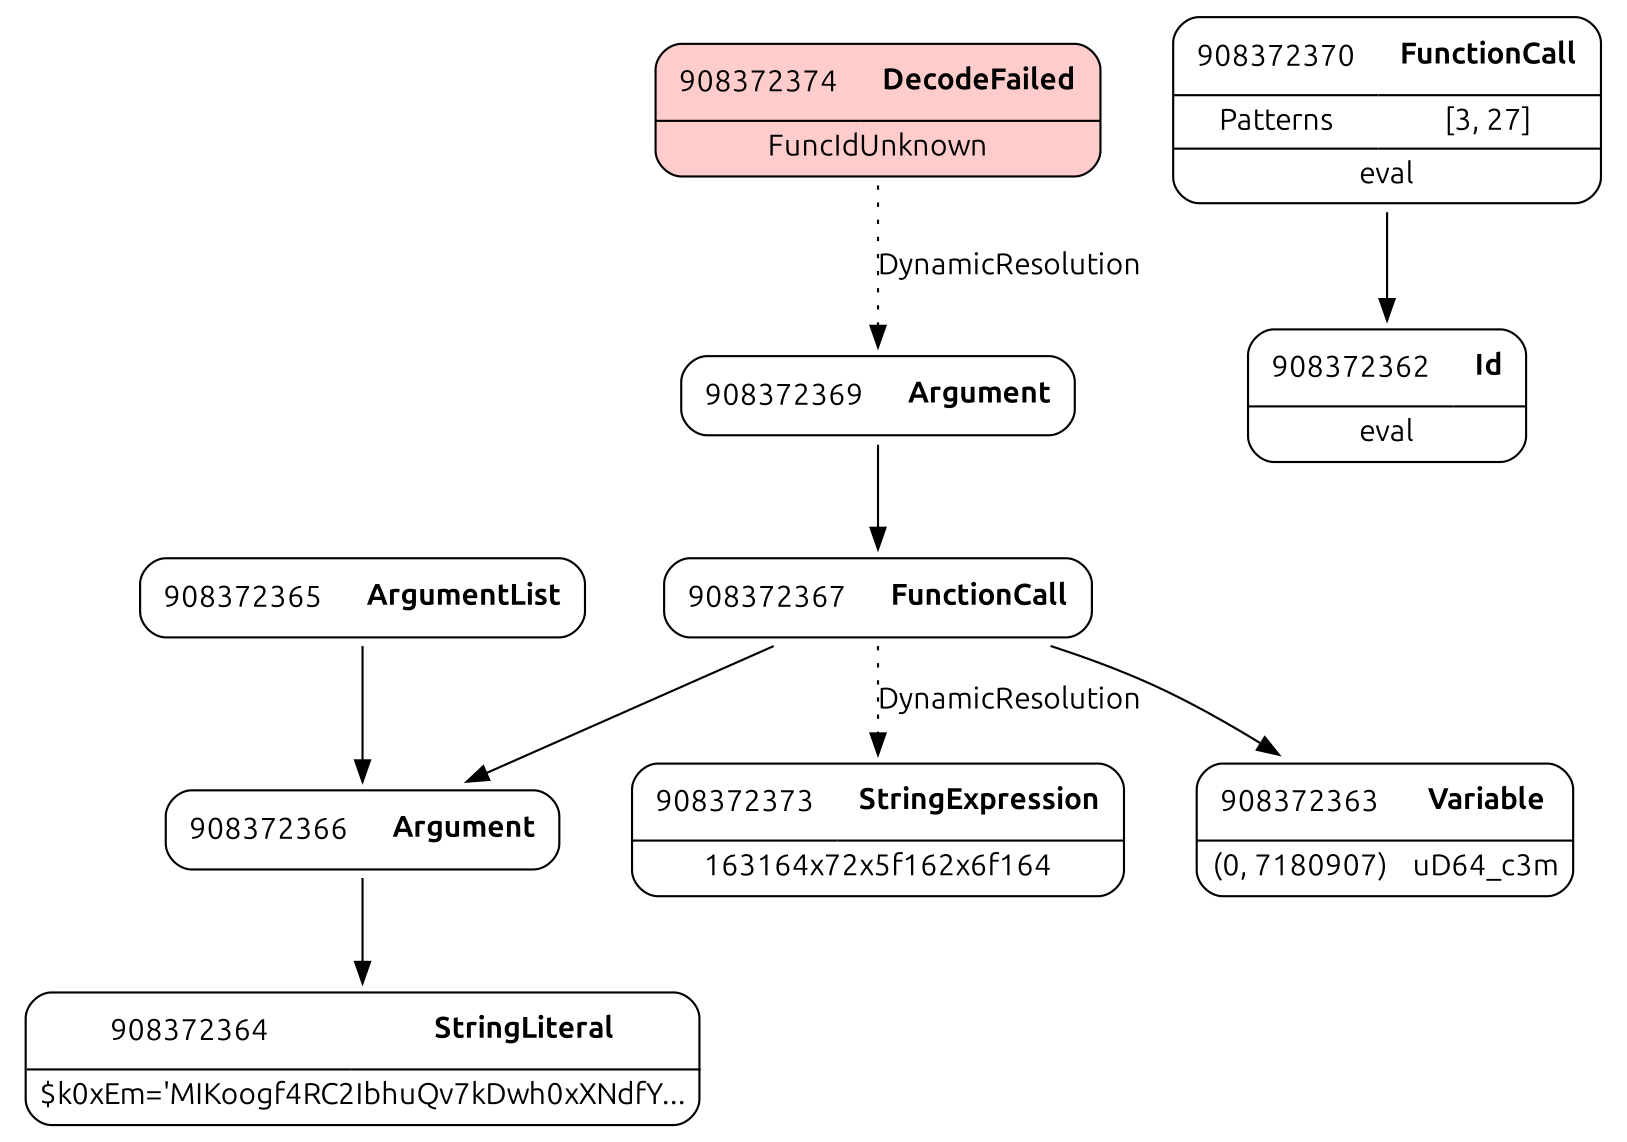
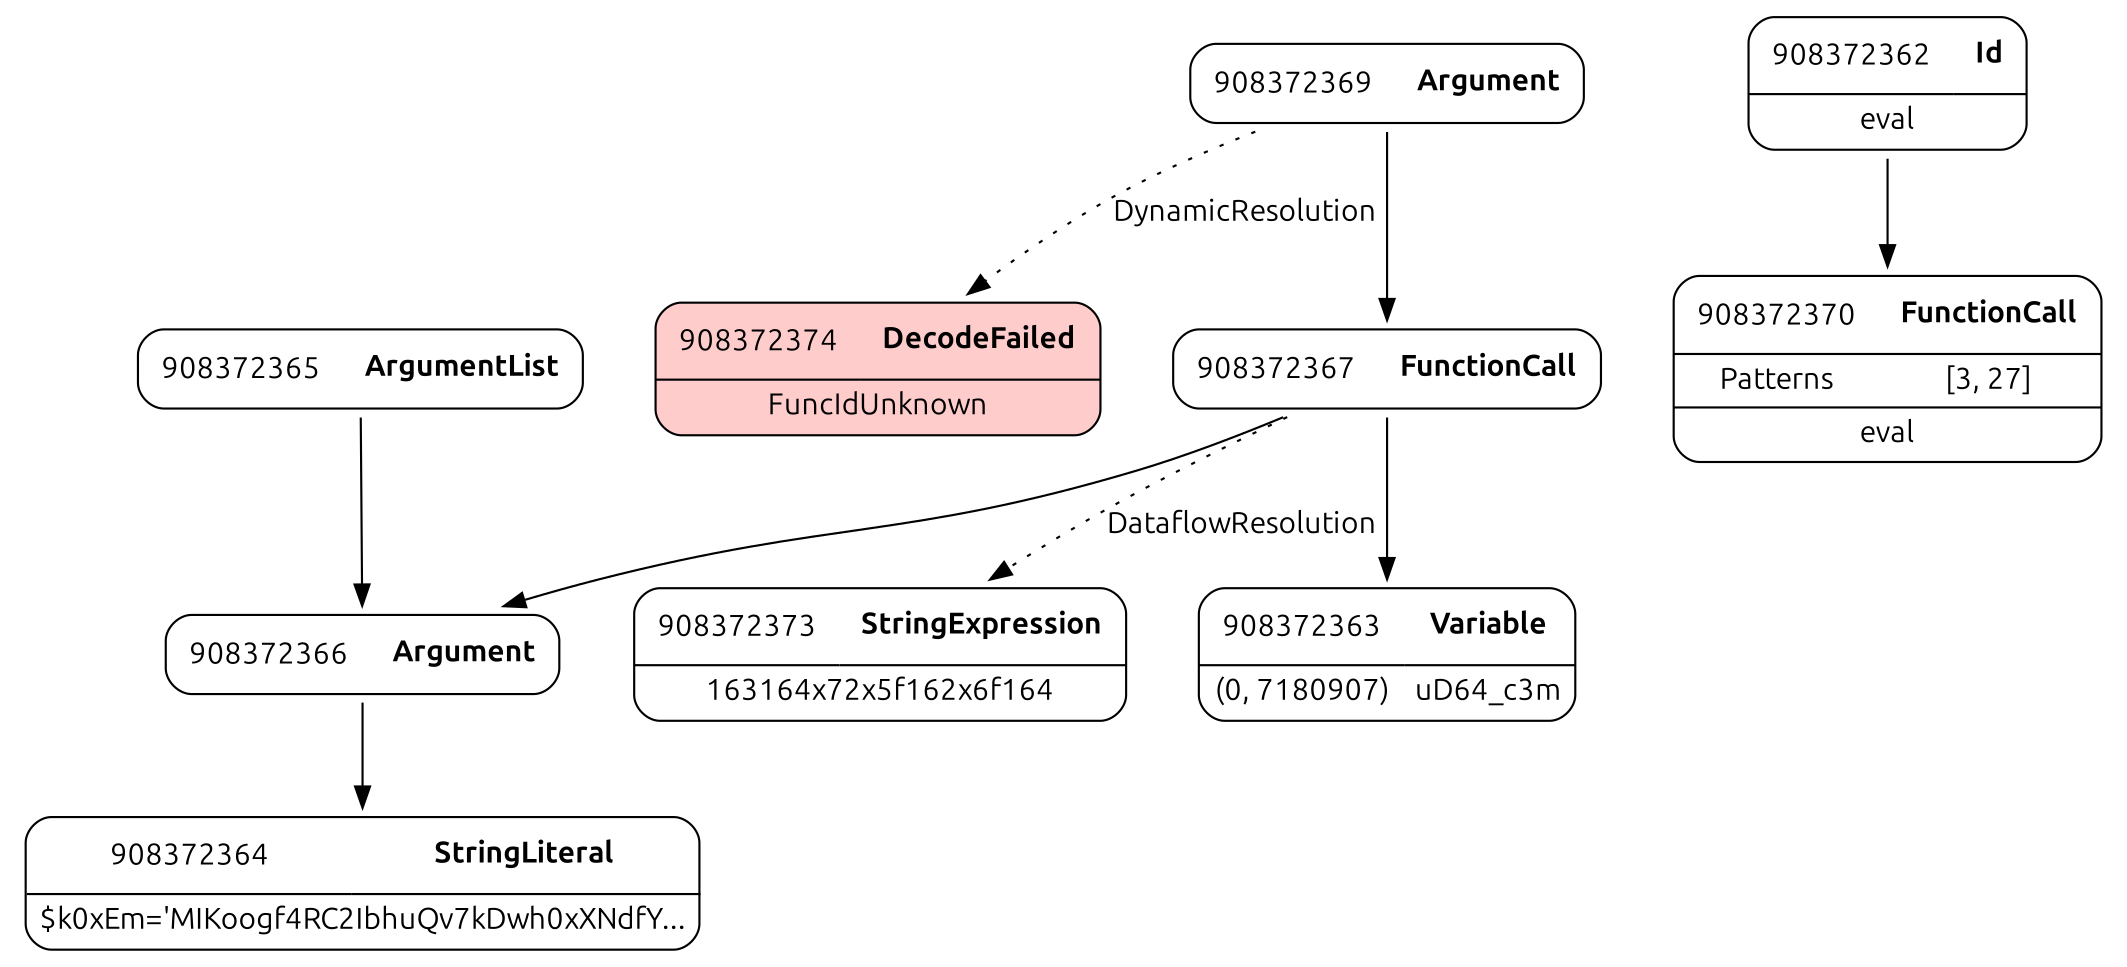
edge "908372374" -> "908372369": reversed
edge "908372370" -> "908372362": reversed
edge "908372367" -> "908372373": label "DynamicResolution" -> "DataflowResolution"
